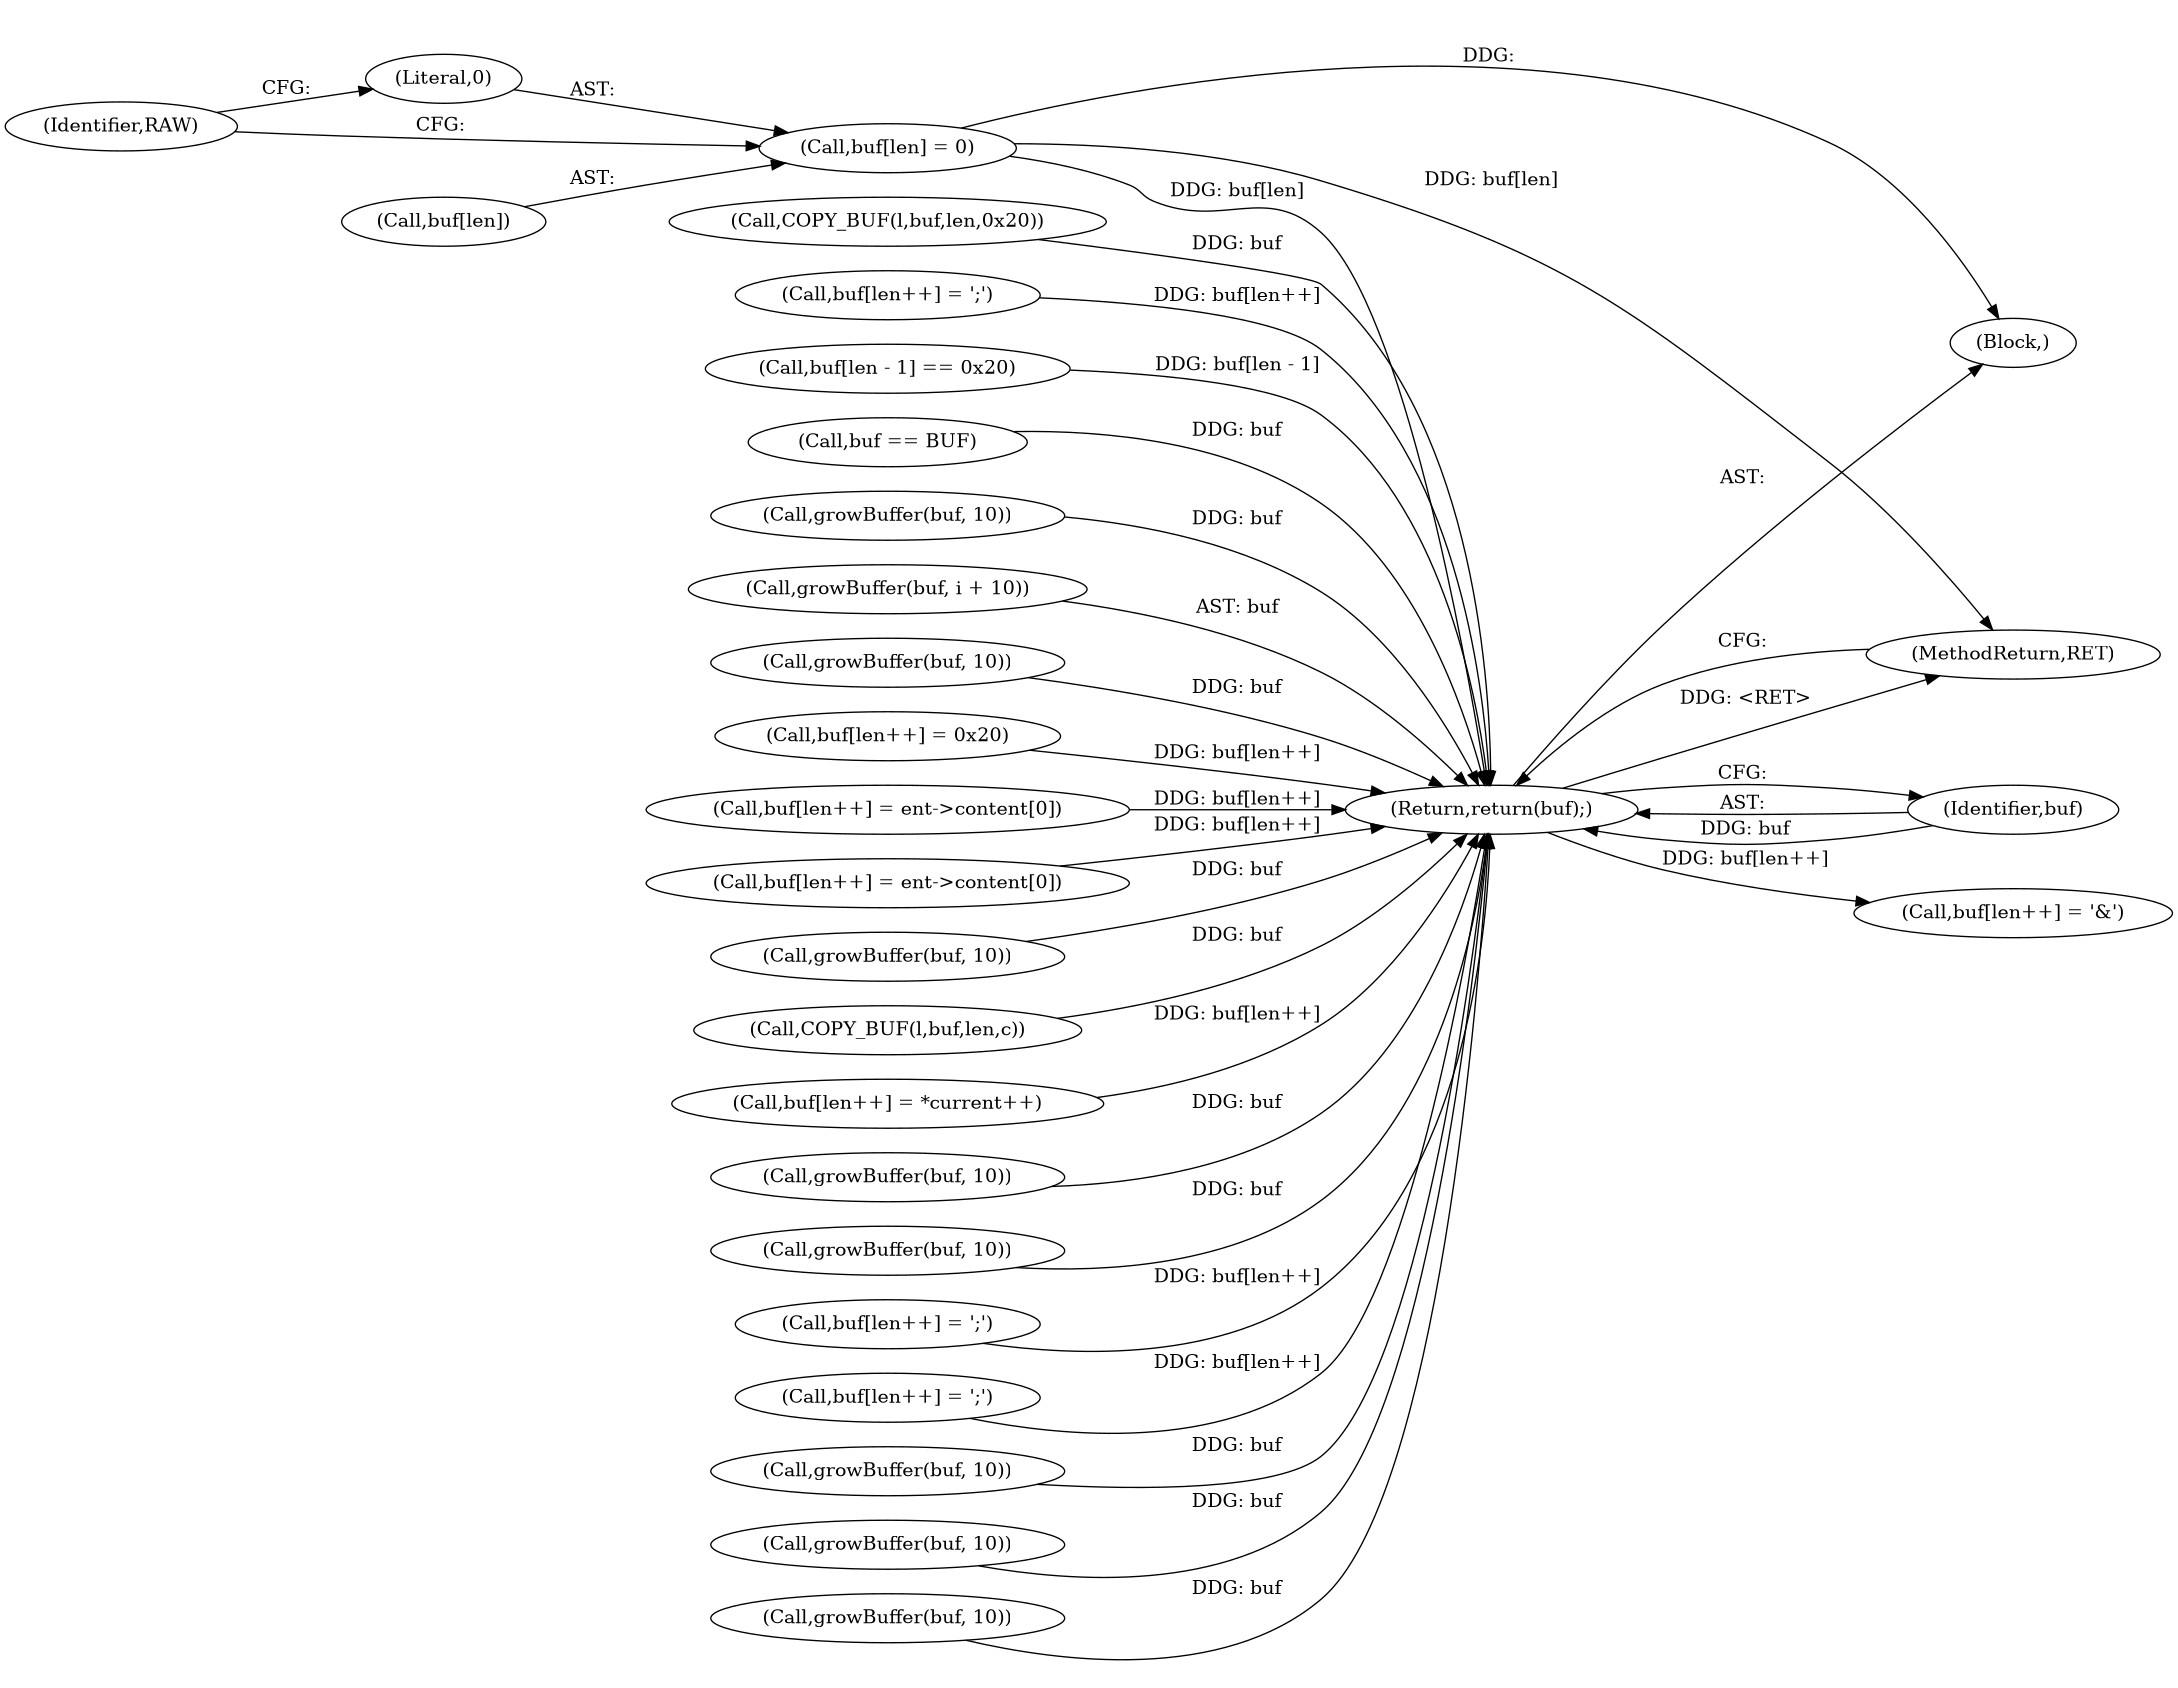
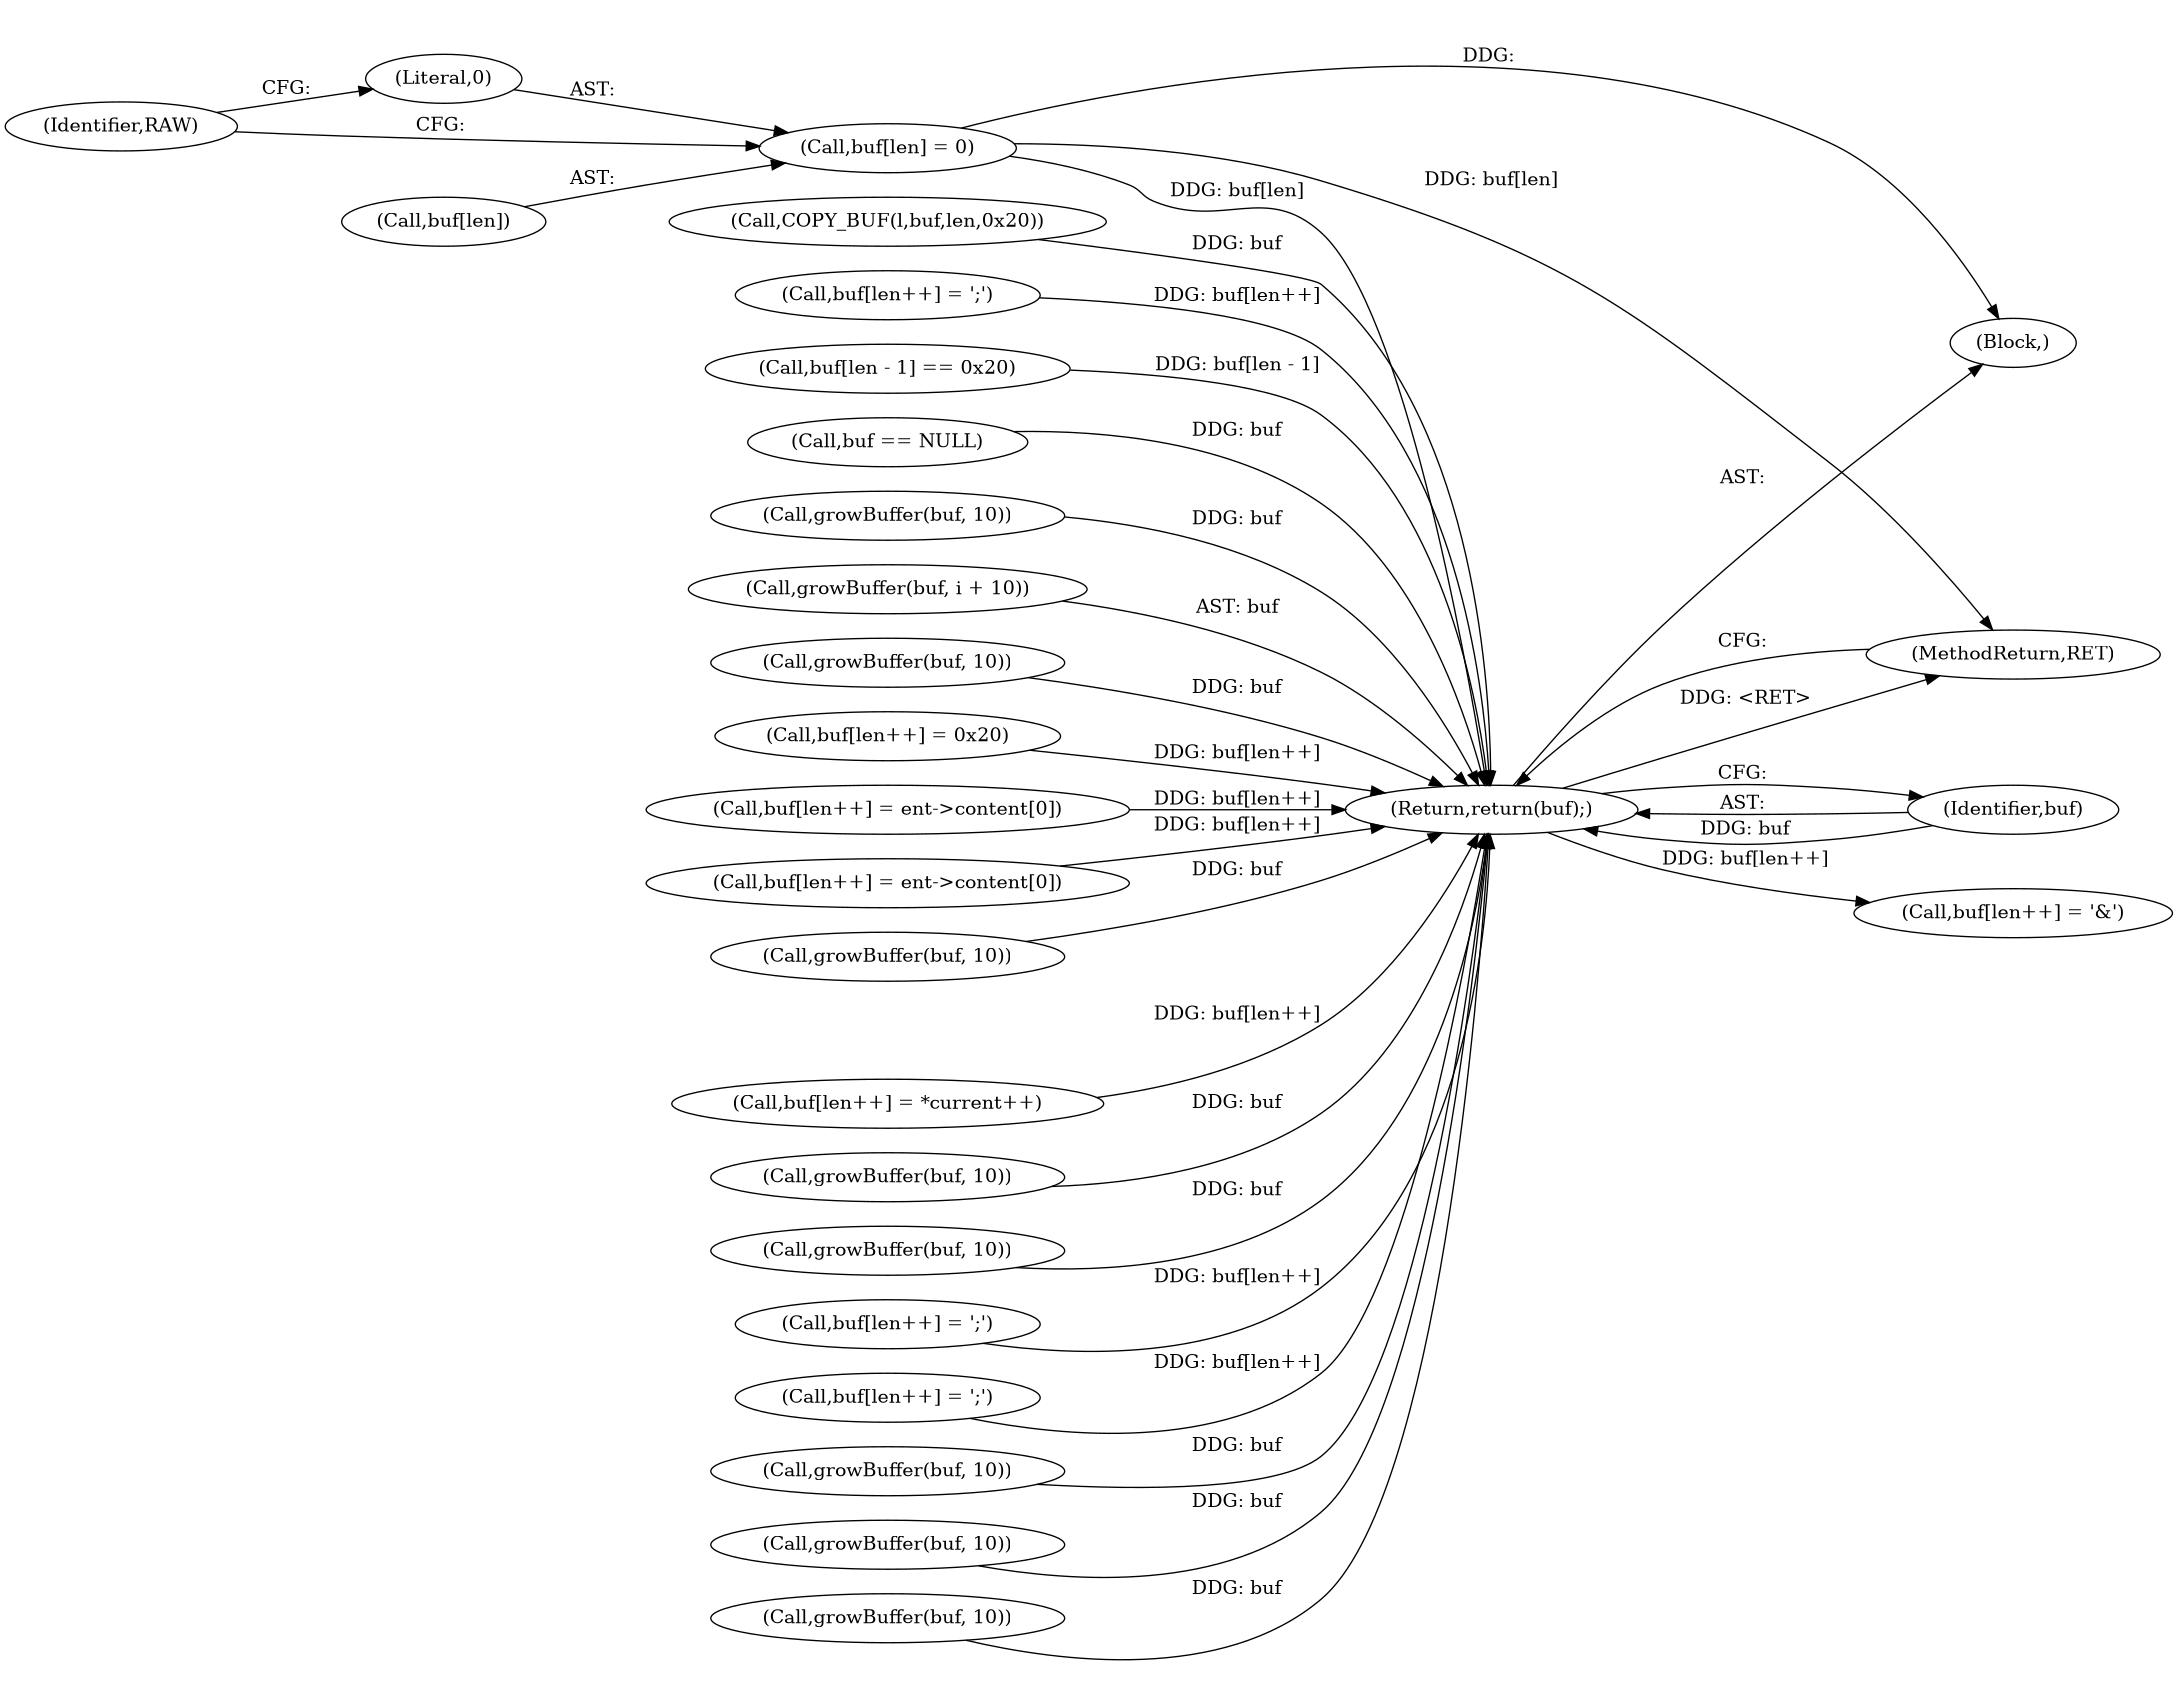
node "(Call,buf == BUF)": label "(Call,buf == BUF)" -> "(Call,buf == NULL)"
node "(Call,COPY_BUF(l,buf,len,c))": removed
